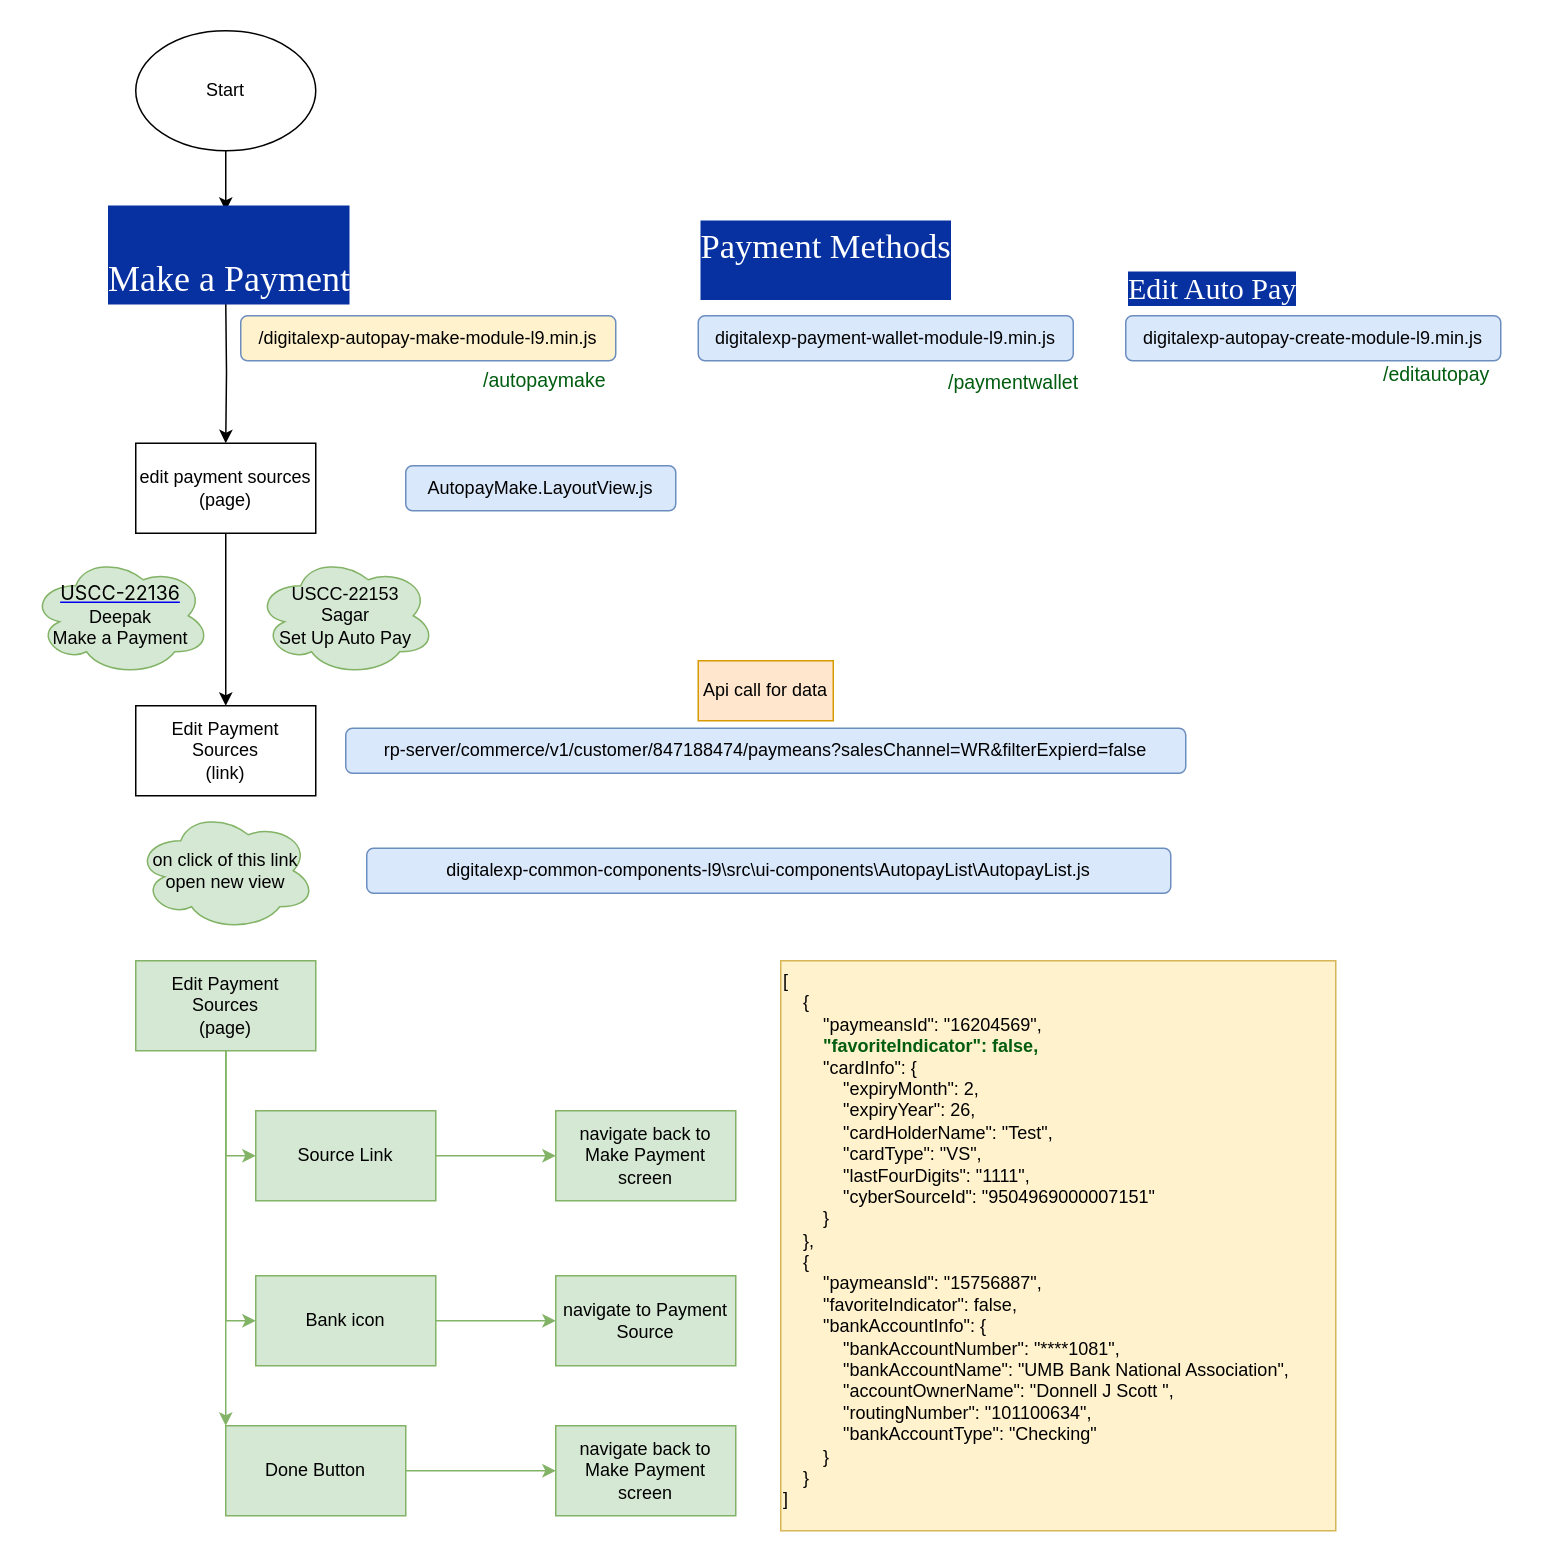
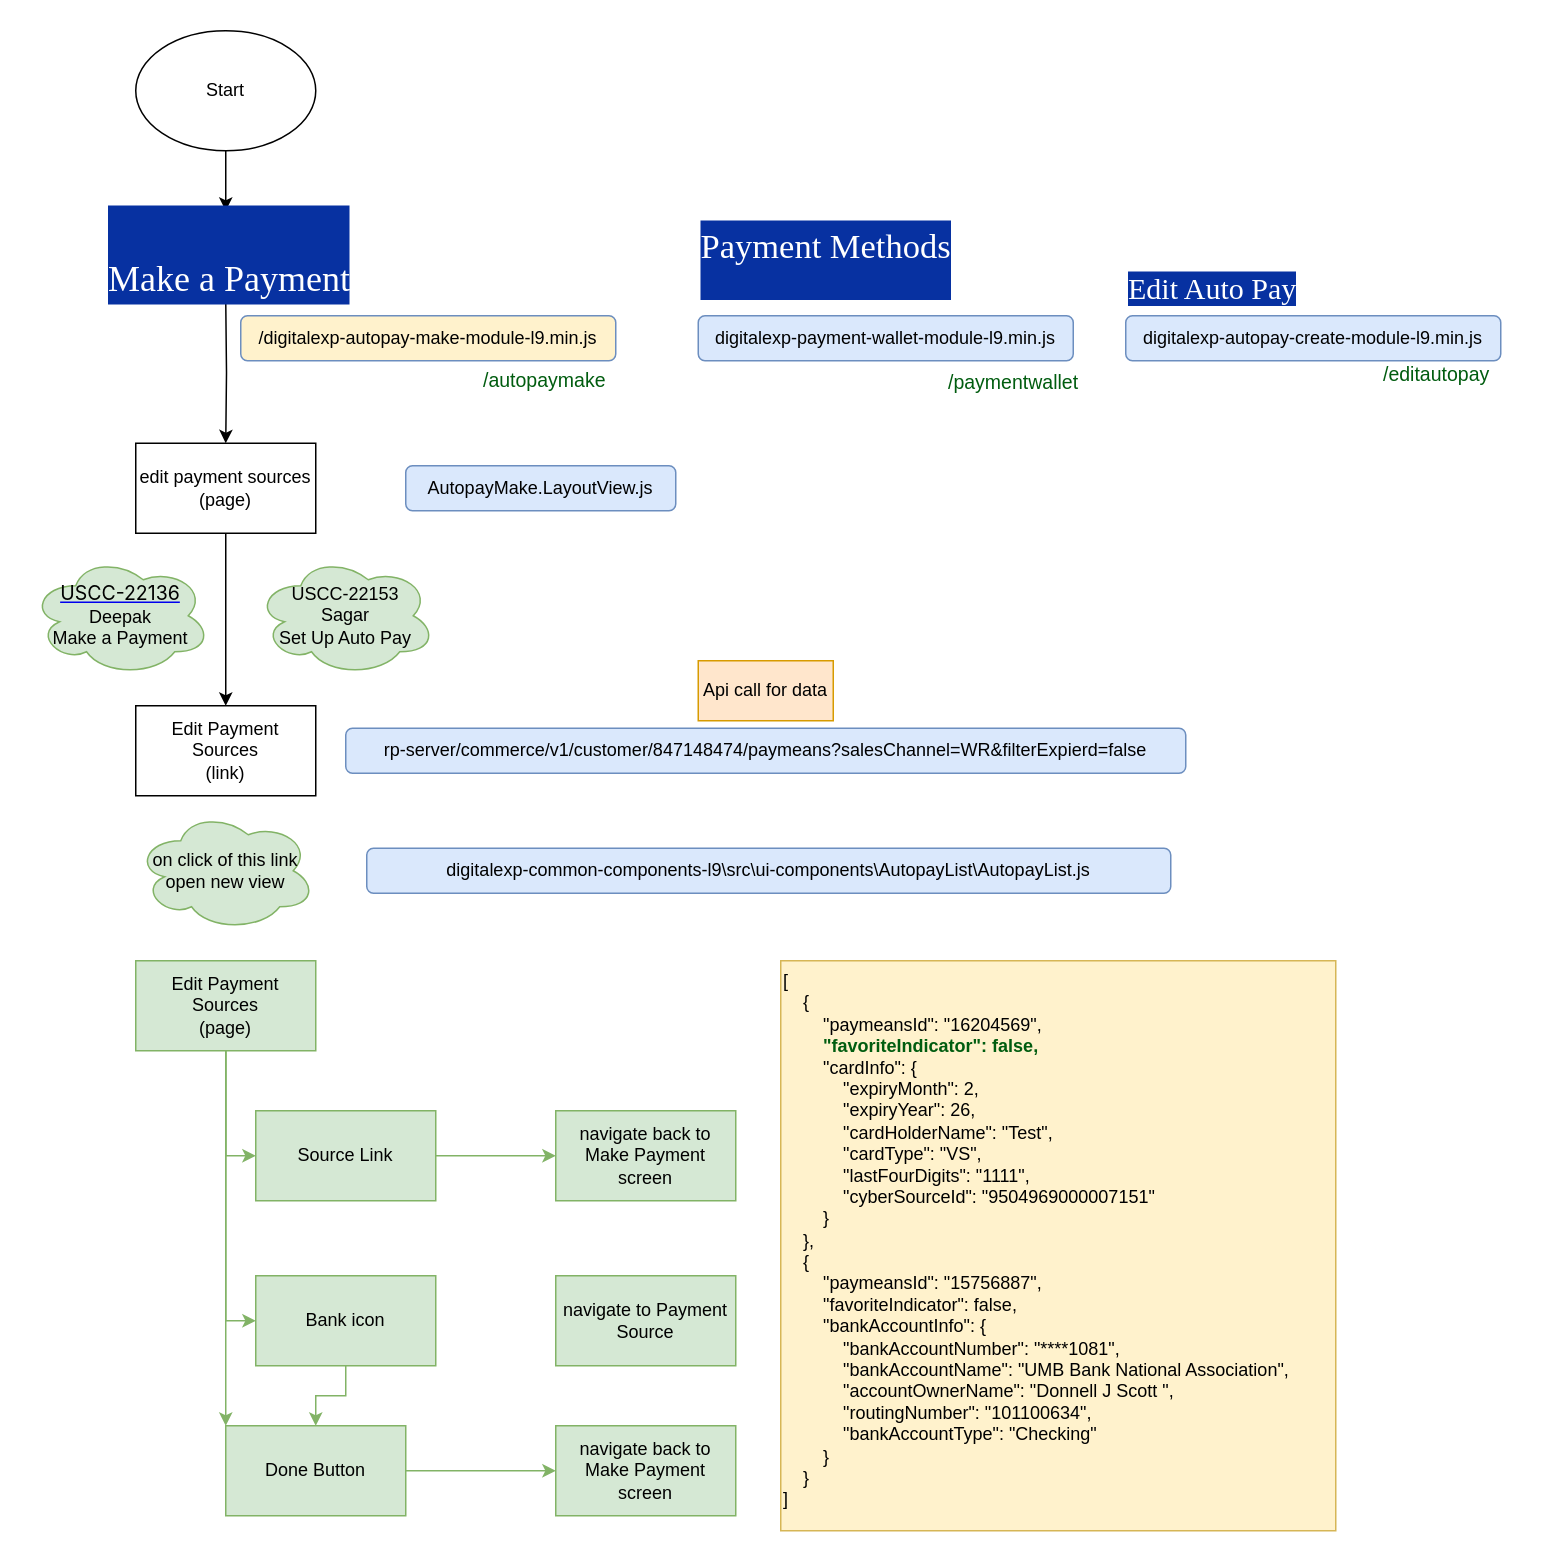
node "rp-server/commerce/v1/customer/847188474/paymeans?salesChannel=WR&filterExpierd=false": label "rp-server/commerce/v1/customer/847188474/paymeans?salesChannel=WR&filterExpierd=false" -> "rp-server/commerce/v1/customer/847148474/paymeans?salesChannel=WR&filterExpierd=false"
edge "Bank icon" -> "navigate to Payment Source": now "Bank icon" -> "Done Button"
